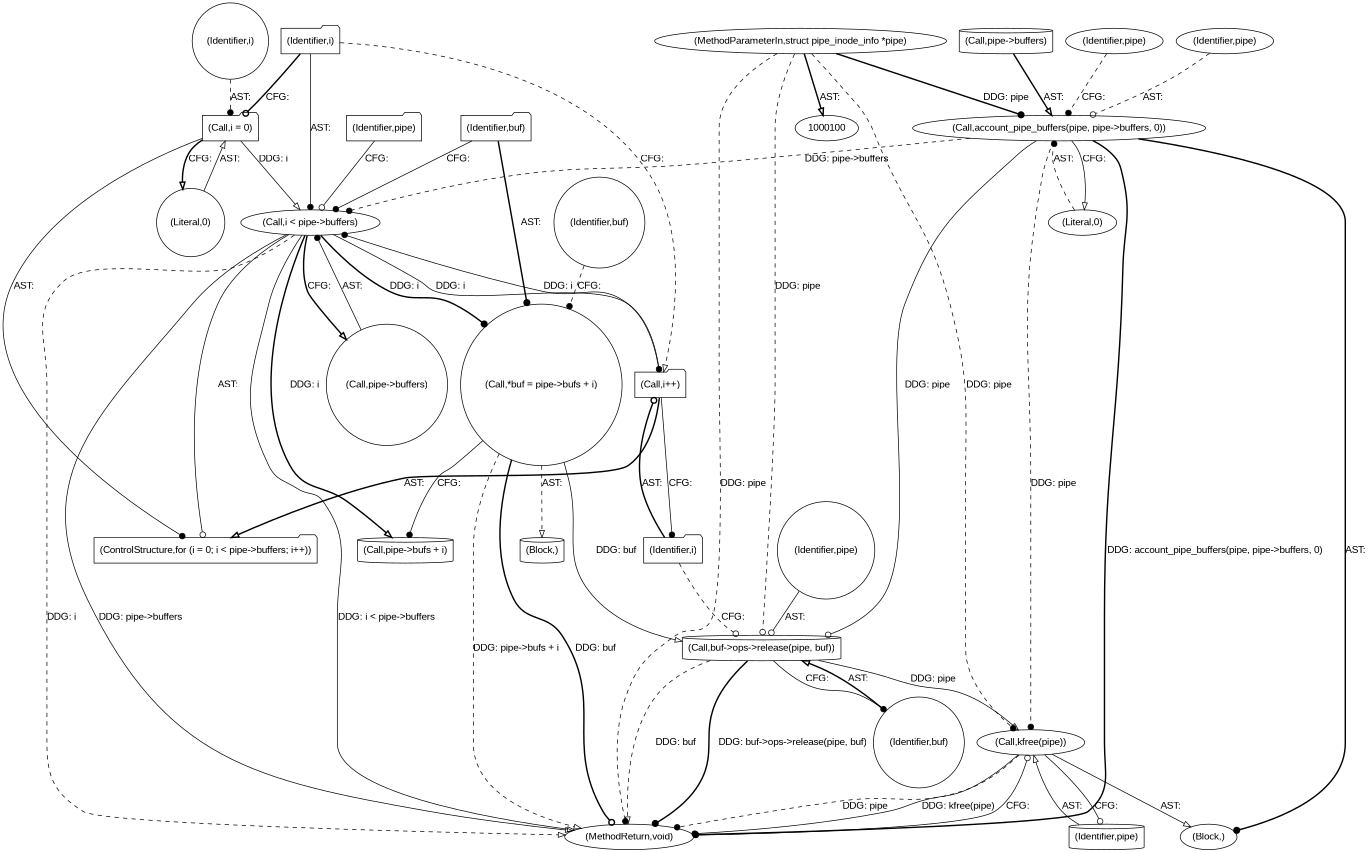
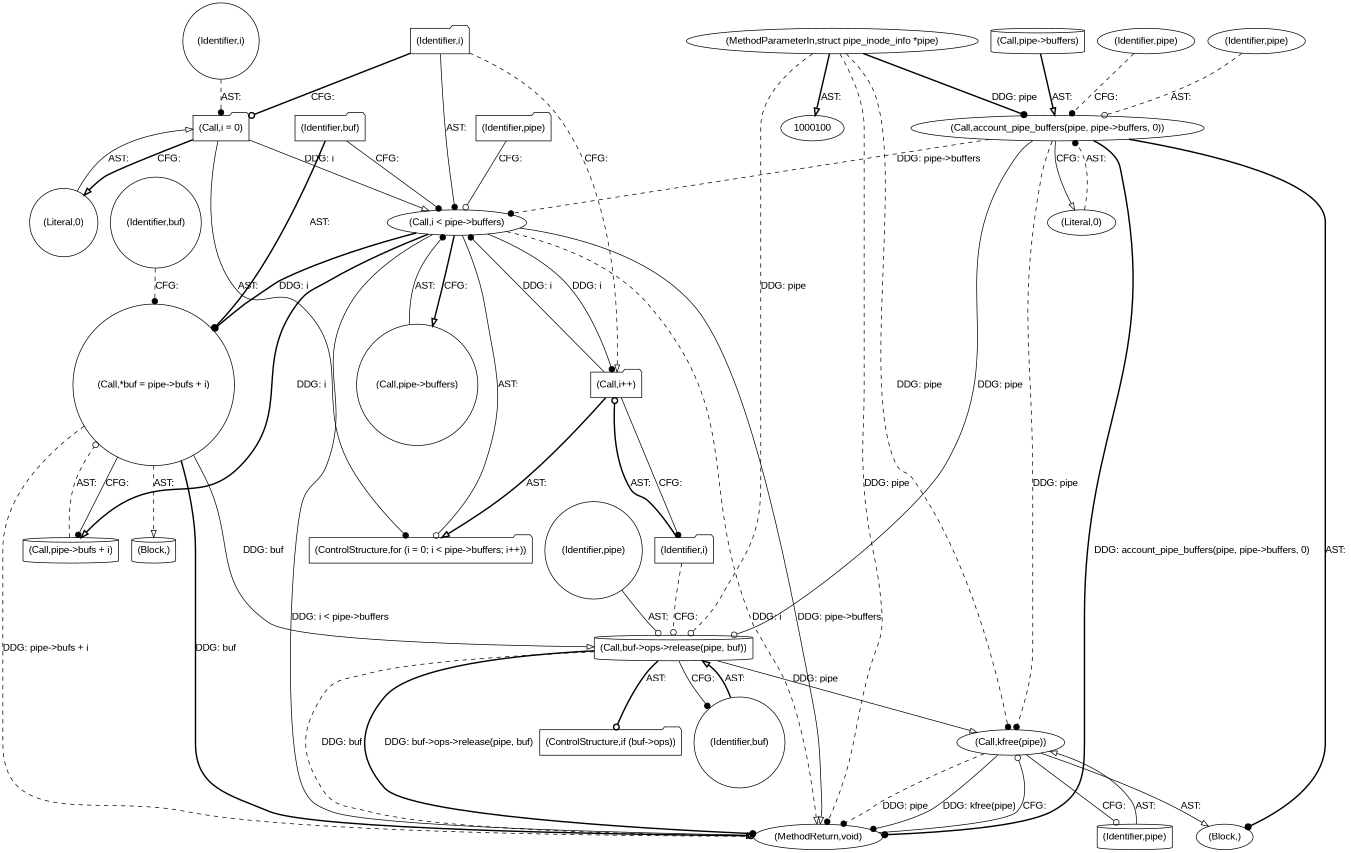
edge "(Call,pipe->bufs + i)" -> "(Call,*buf = pipe->bufs + i)": added, label "AST:"
node "(ControlStructure,if (buf->ops))": added
